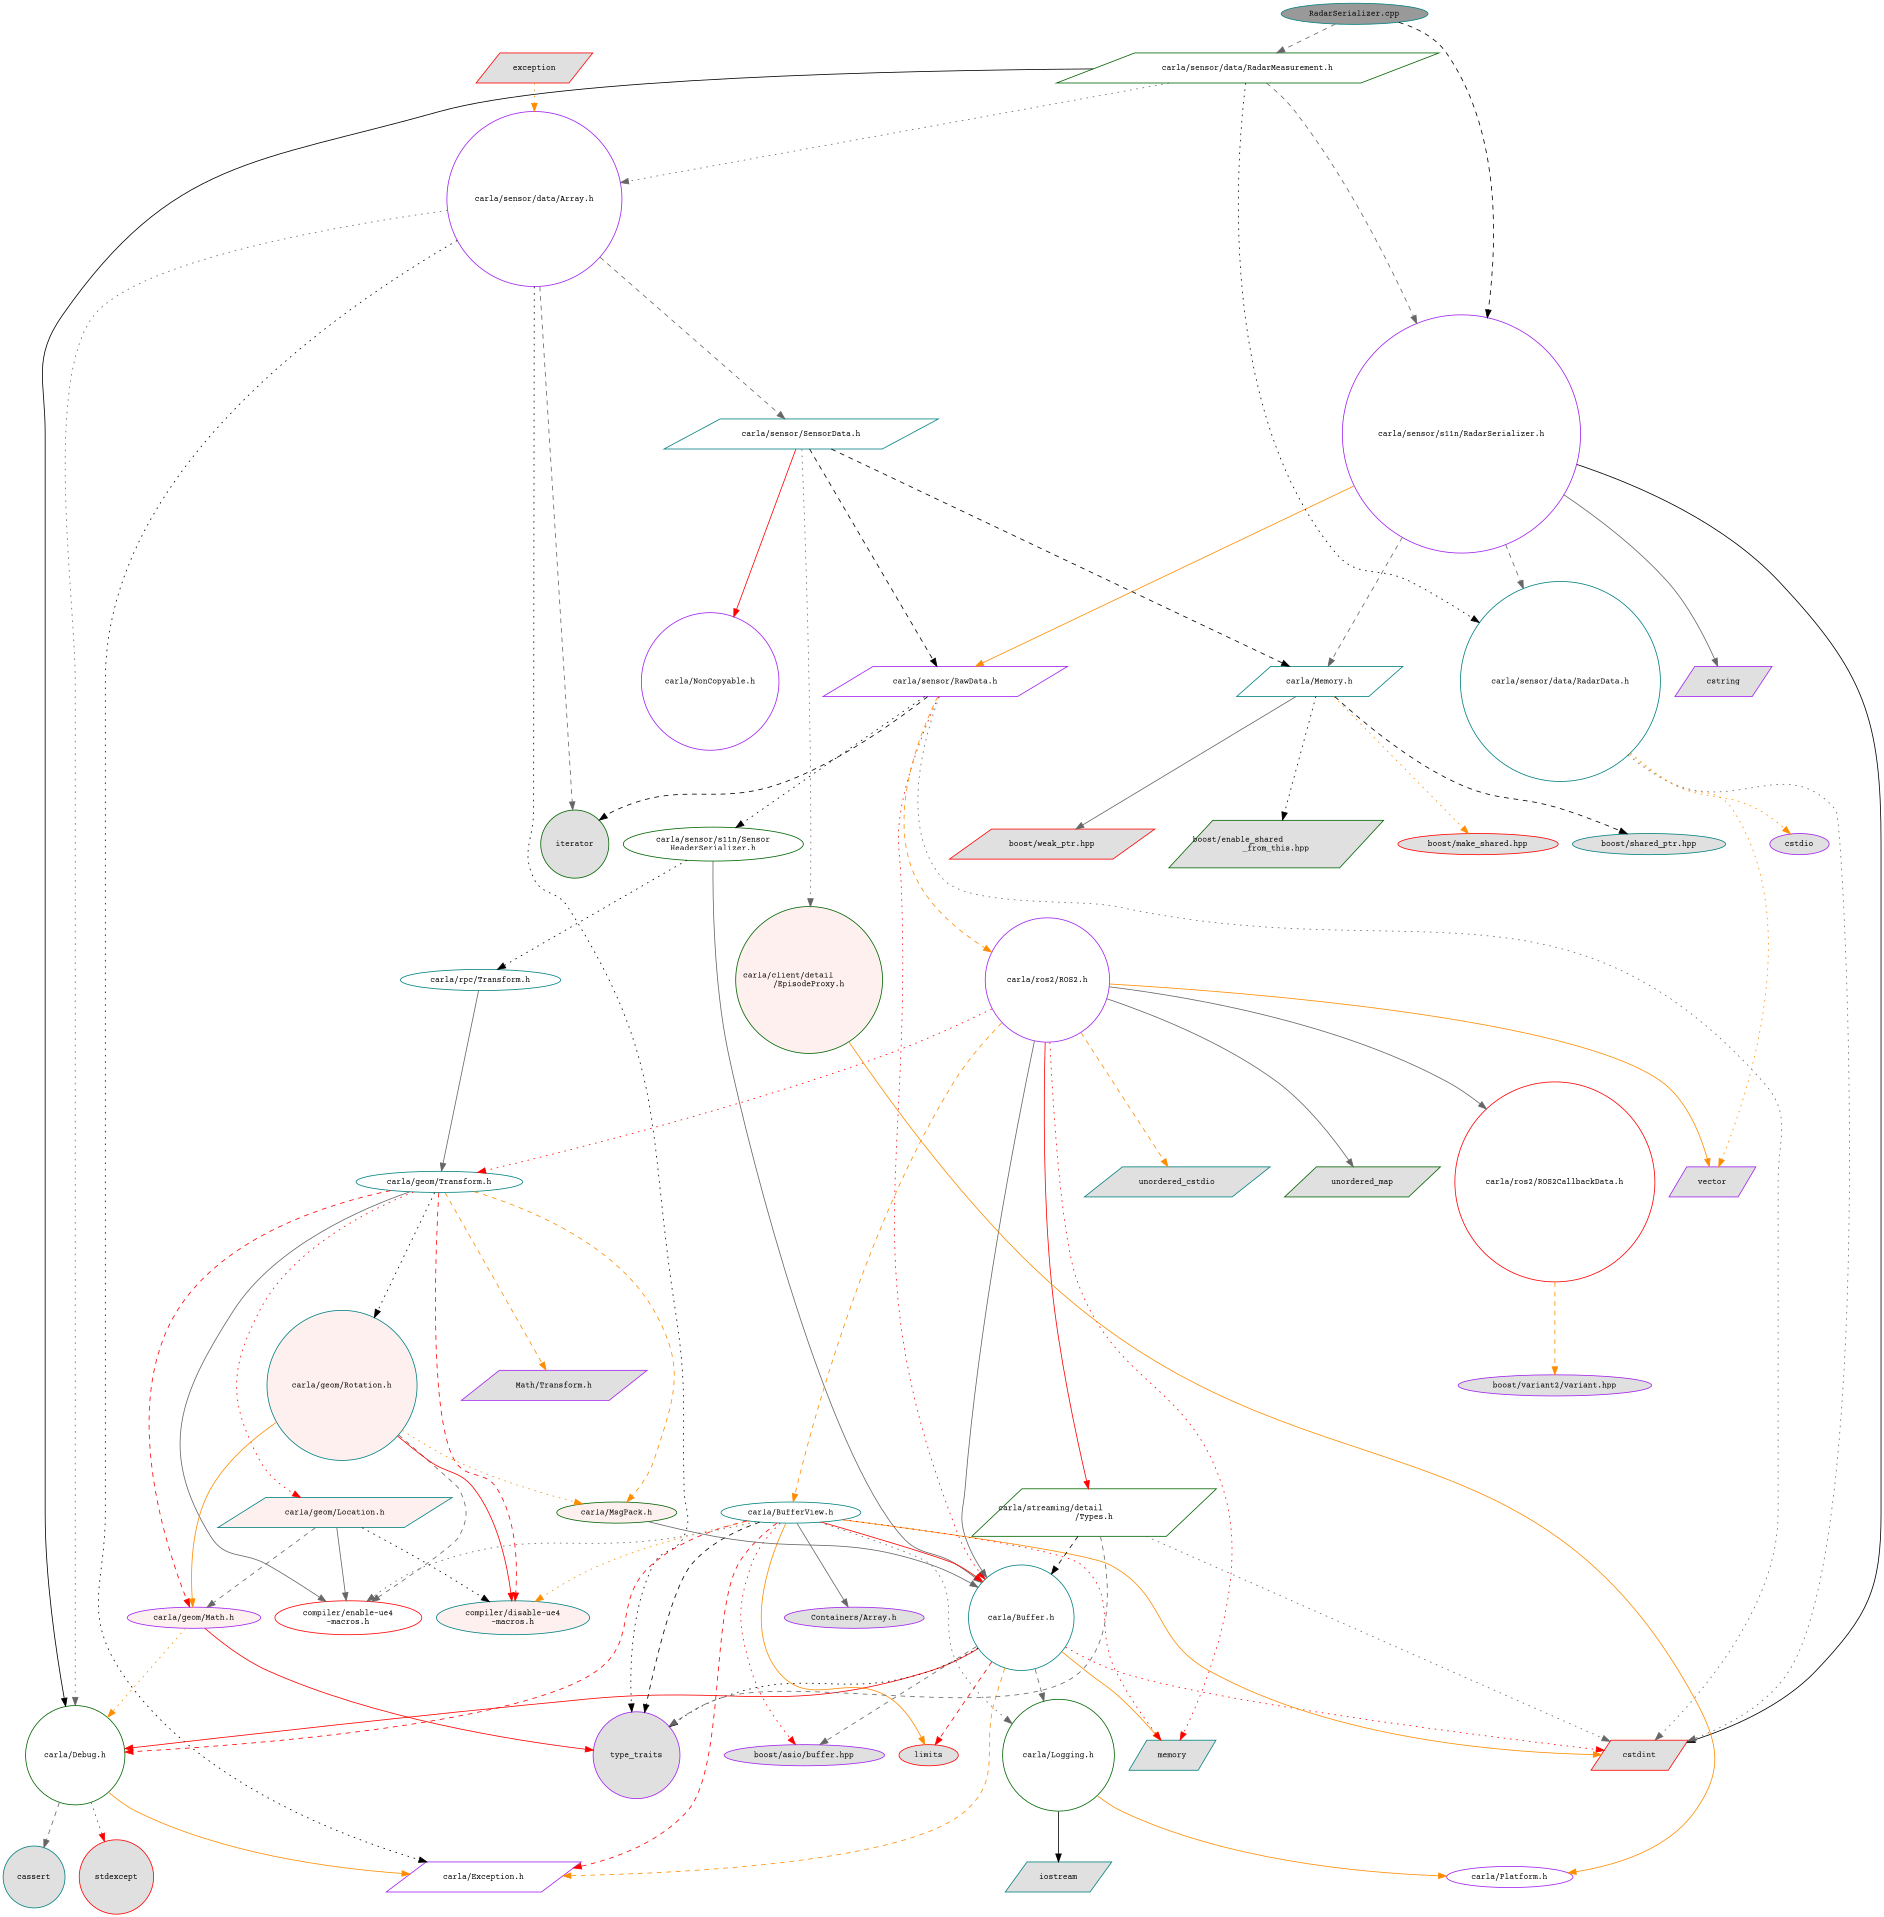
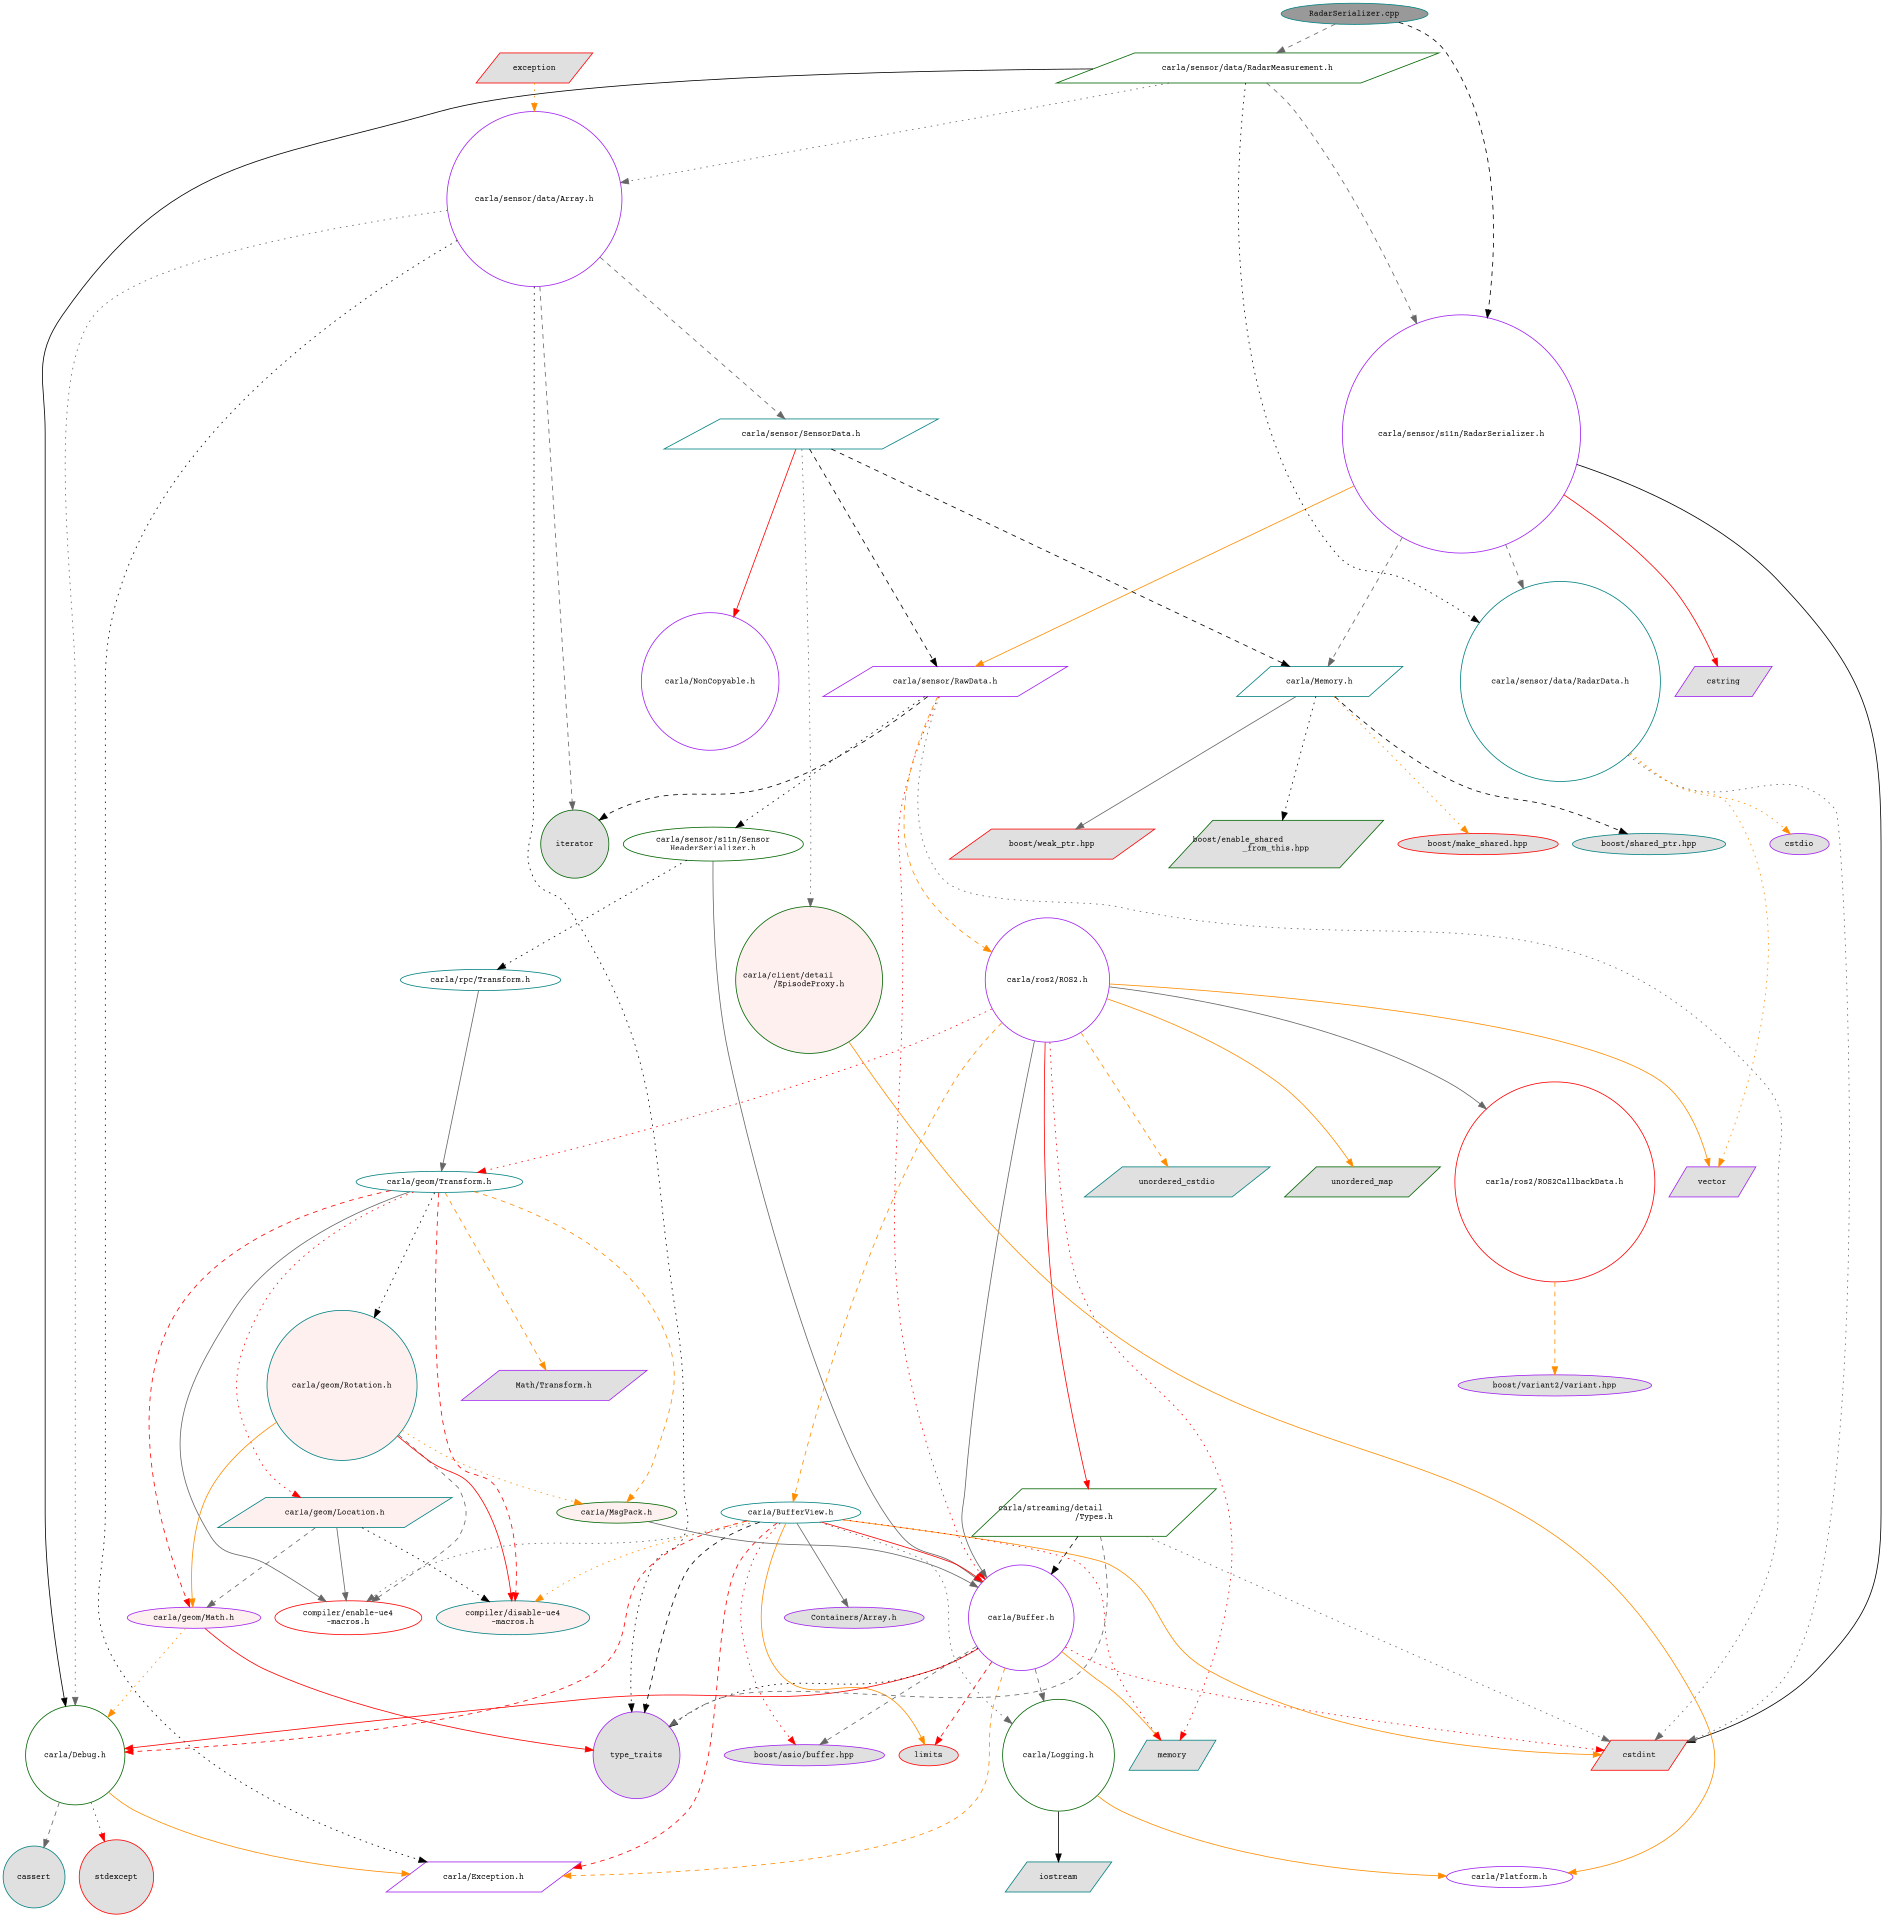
edge "carla/sensor/s11n/RadarSerializer.h" -> "cstring": color gray40 -> red
edge "carla/ros2/ROS2.h" -> "unordered_map": color gray40 -> darkorange
node "carla/Buffer.h": color teal -> purple
